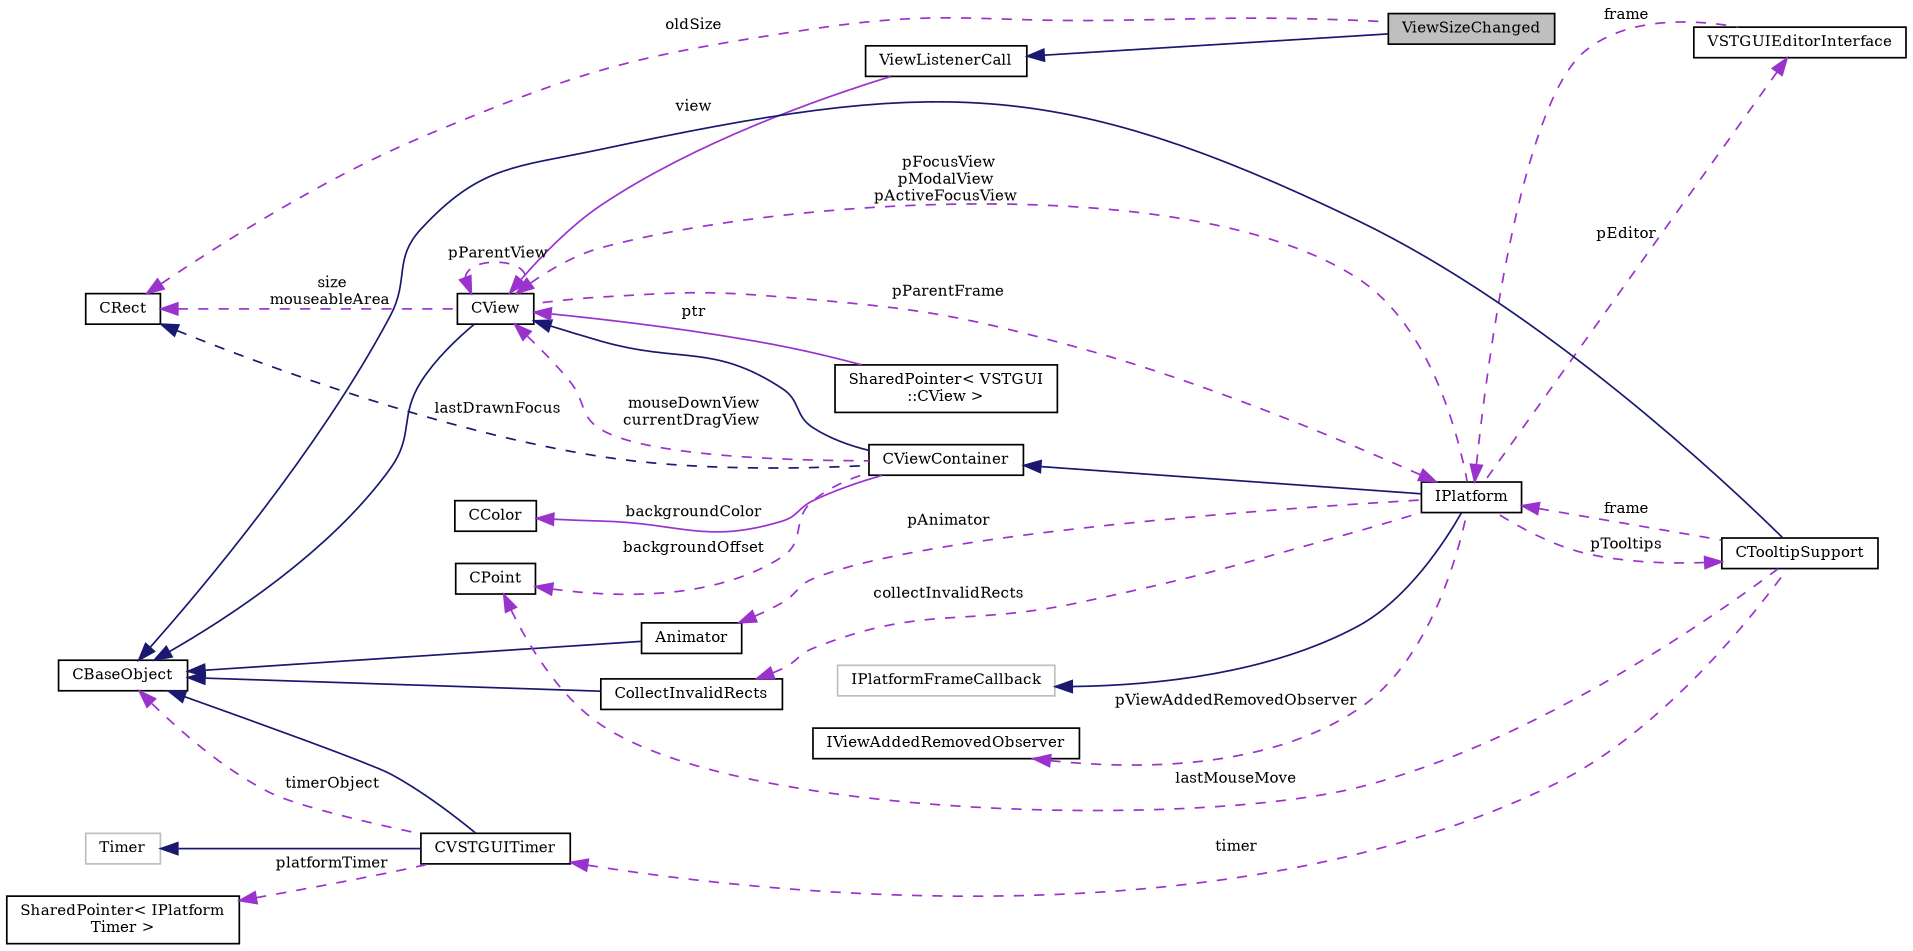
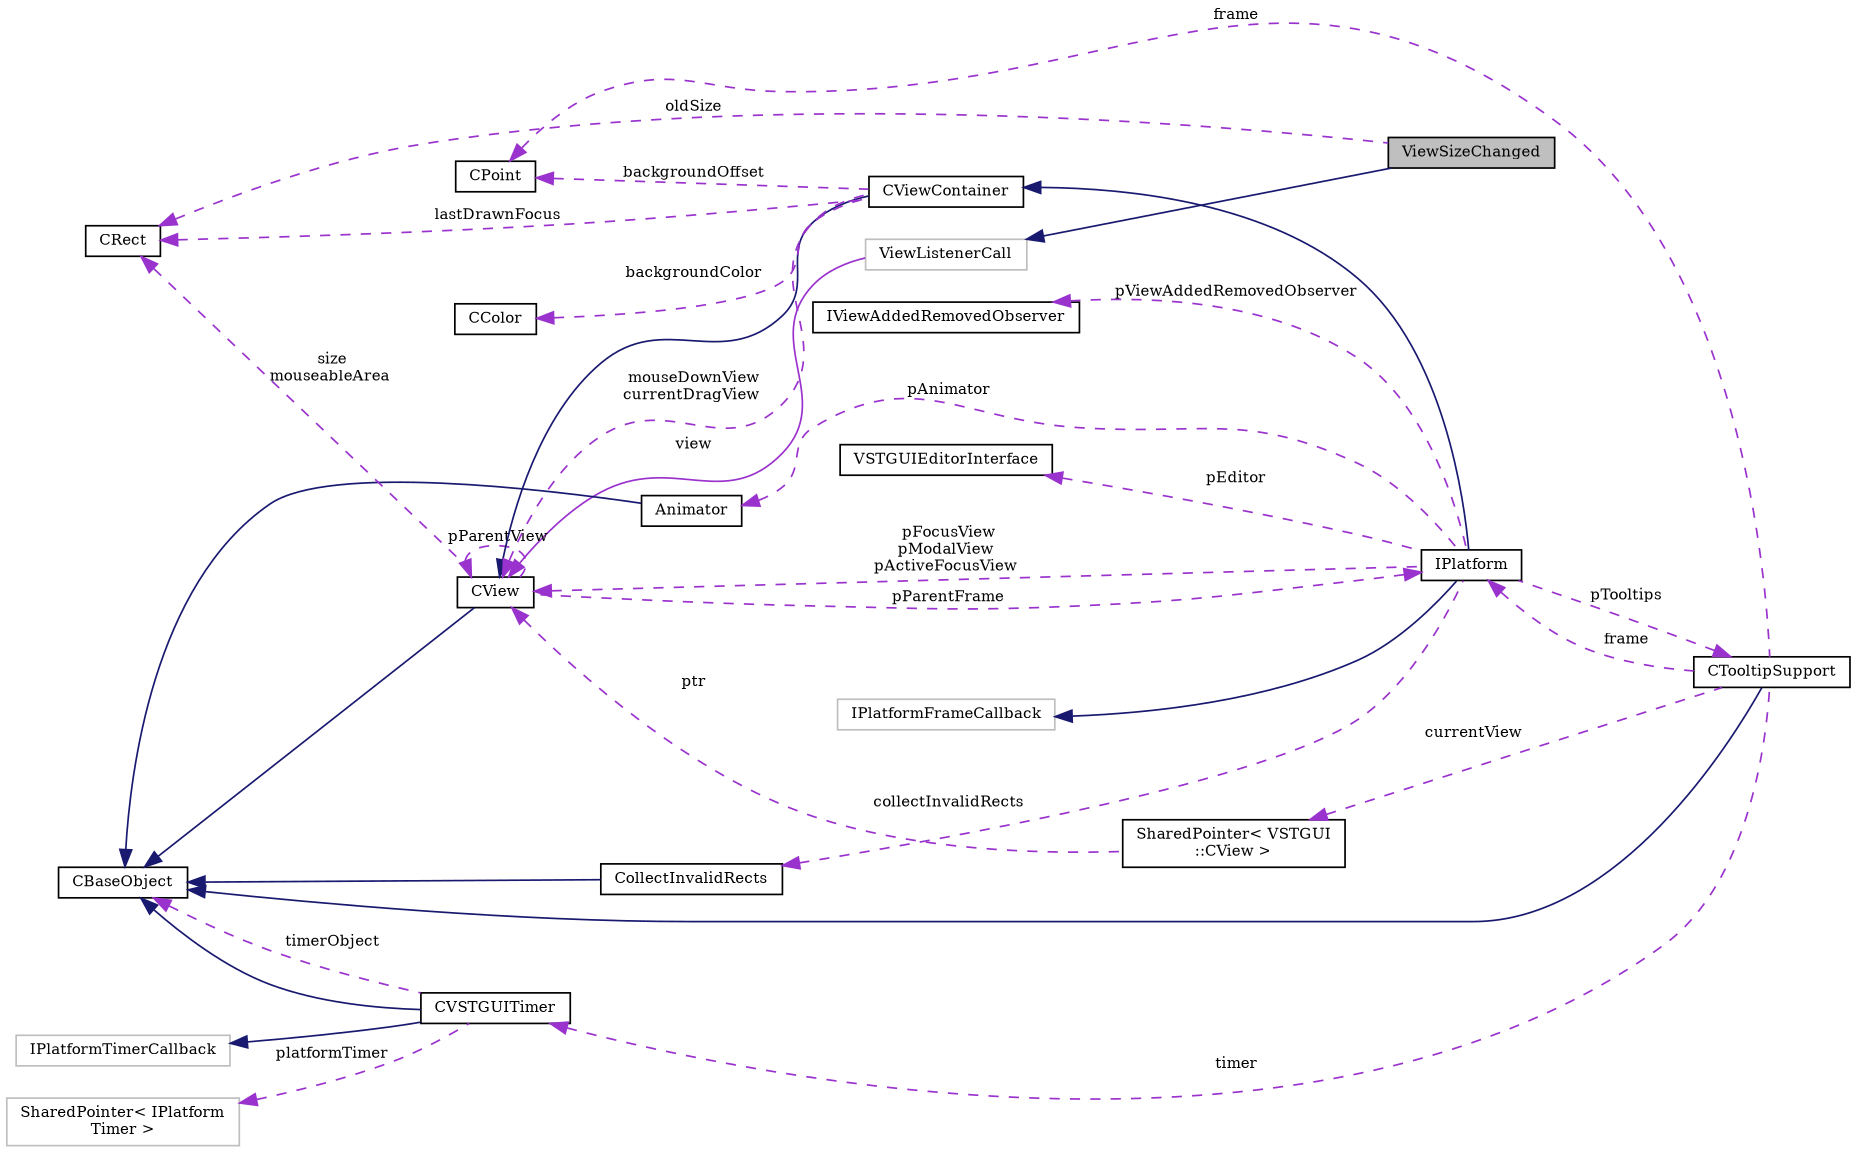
node "ViewListenerCall": color black -> grey75
edge "VSTGUIEditorInterface" -> "IPlatform": removed, label "frame"
edge "SharedPointer< VSTGUI ::CView >" -> "CView": style solid -> dashed
edge "CViewContainer" -> "CRect": color midnightblue -> darkorchid3
edge "CViewContainer" -> "CColor": style solid -> dashed
edge "CTooltipSupport" -> "SharedPointer< VSTGUI ::CView >": added, label "currentView"
edge "CTooltipSupport" -> "CPoint": label " lastMouseMove" -> " frame"
node "Timer": label "Timer" -> "IPlatformTimerCallback"
node "SharedPointer< IPlatform Timer >": color black -> grey75
